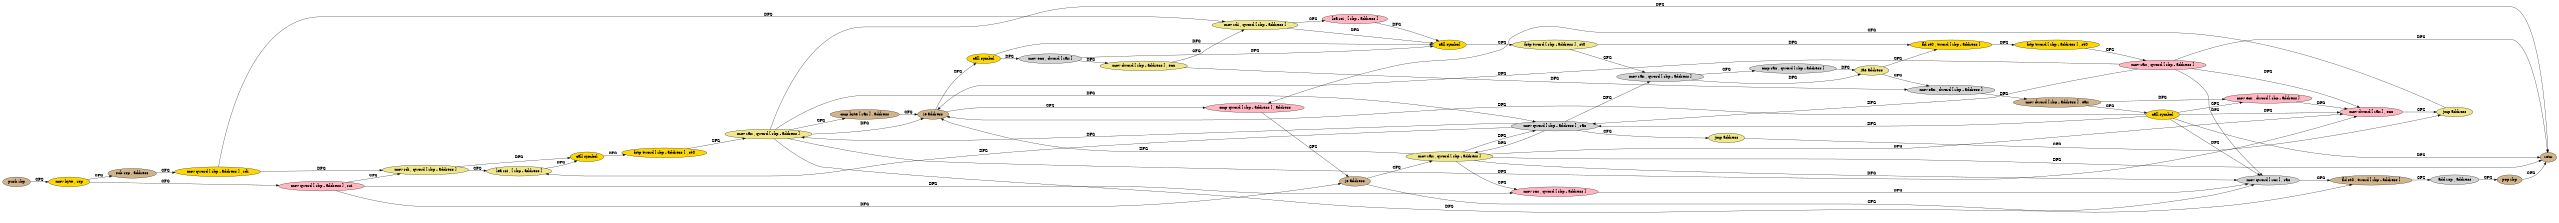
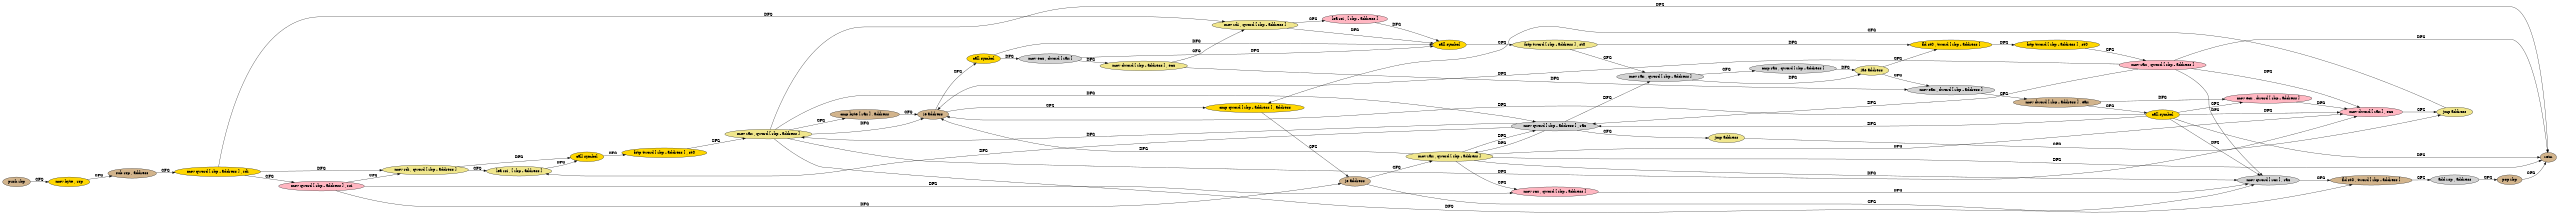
edge "mov eax , dword [ rbp - address ]" -> "mov dword [ rbp - address ] , eax": label "DFG" -> "CFG"
node "cmp qword [ rbp - address ] , address": fillcolor lightpink -> gold
edge "mov byte , rsp" -> "mov qword [ rbp - address ] , rsi": now "mov qword [ rbp - address ] , rdi" -> "mov qword [ rbp - address ] , rsi"
